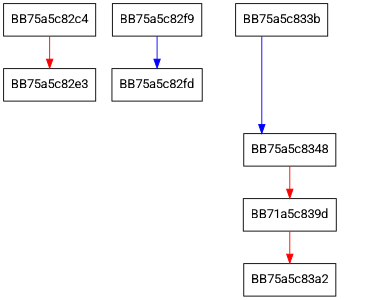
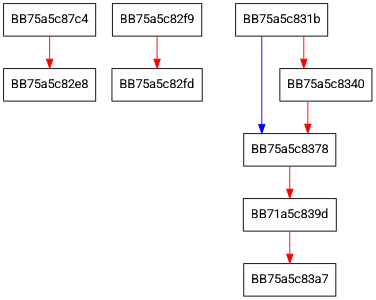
node "BB75a5c82c4": label "BB75a5c82c4" -> "BB75a5c87c4"
node "BB75a5c833b": label "BB75a5c833b" -> "BB75a5c831b"
edge "BB75a5c82f9" -> "BB75a5c82fd": color blue -> red
node "BB75a5c82e3": label "BB75a5c82e3" -> "BB75a5c82e8"
node "BB75a5c8340": added
node "BB75a5c8348": label "BB75a5c8348" -> "BB75a5c8378"
node "BB75a5c83a2": label "BB75a5c83a2" -> "BB75a5c83a7"
